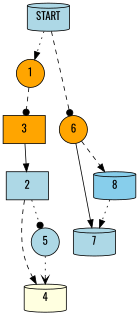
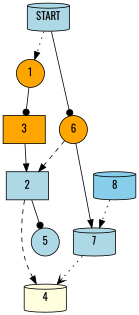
edge "START" -> "6": style dashed -> solid
edge "1" -> "3": style dashed -> solid
edge "6" -> "8": now "6" -> "2"
edge "2" -> "5": style dotted -> solid
edge "5" -> "4": now "7" -> "4"
